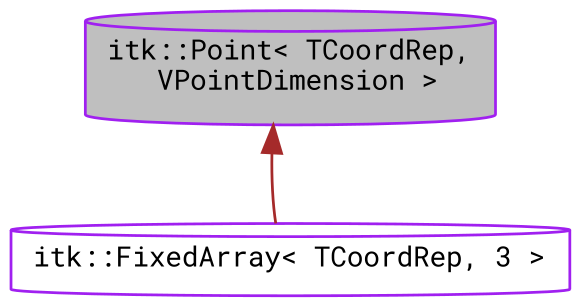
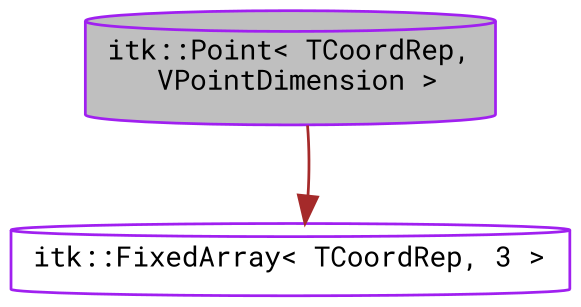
edge "itk::FixedArray< TCoordRep, 3 >" -> "itk::Point< TCoordRep, VPointDimension >": reversed
